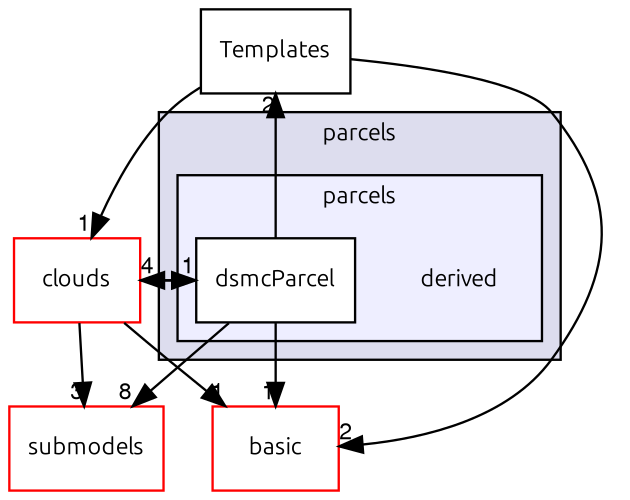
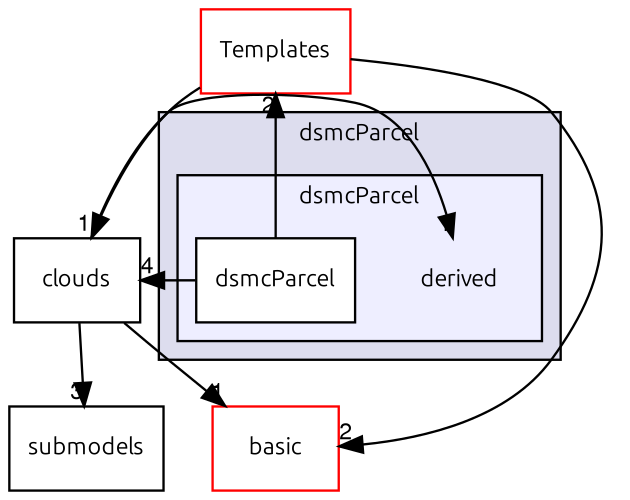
node "Templates": color black -> red
cluster "parcels": label "parcels" -> "dsmcParcel"
node "clouds": color red -> black
edge "clouds" -> "dsmcParcel": now "clouds" -> "derived"
edge "dsmcParcel" -> "basic": removed
edge "dsmcParcel" -> "submodels": removed
node "submodels": color red -> black
